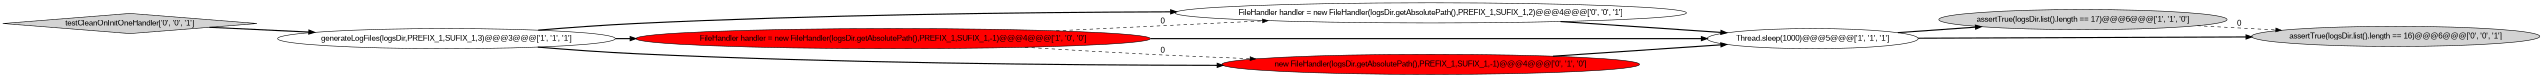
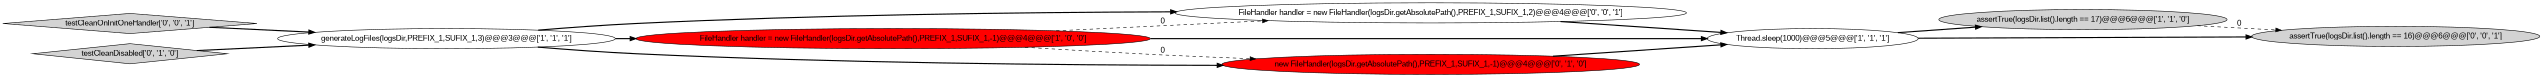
node "testCleanDisabled['0', '1', '0']": added
